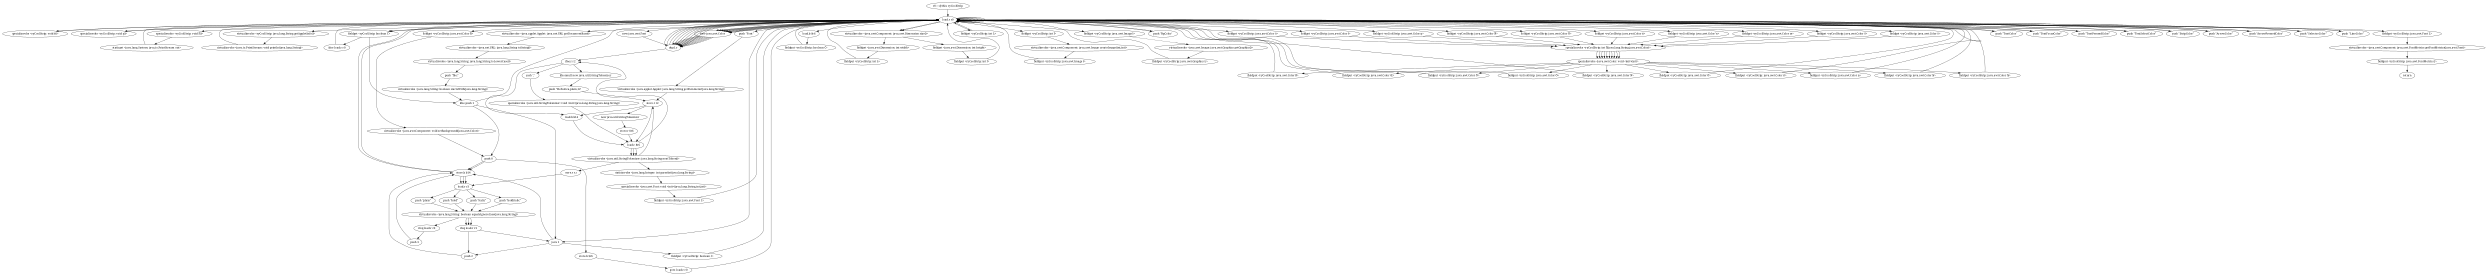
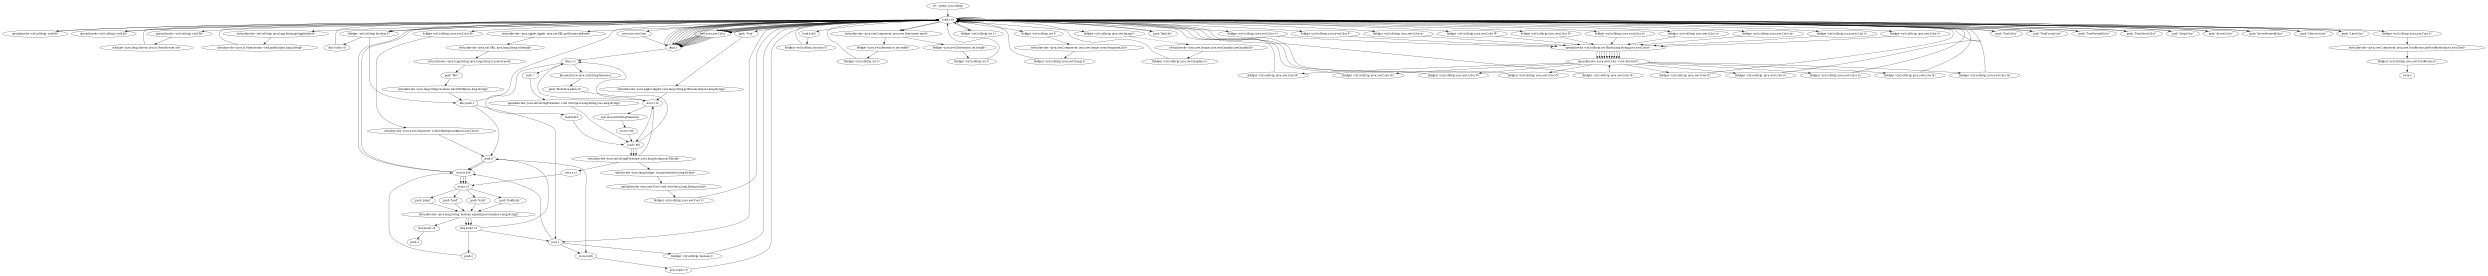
edge "specialinvoke <java.awt.Color: void <init>(int)>" -> "fieldput <ryCoolStrip: java.awt.Color Ń>": reversed
edge "store.r r2" -> "load.b b14": now "store.r r2" -> "ifne.r r2"
edge "push 3" -> "store.b b14": removed
edge "ifeq load.r r3" -> "push 0": added
edge "java 1" -> "push 2": now "java 1" -> "store.b $r6"
